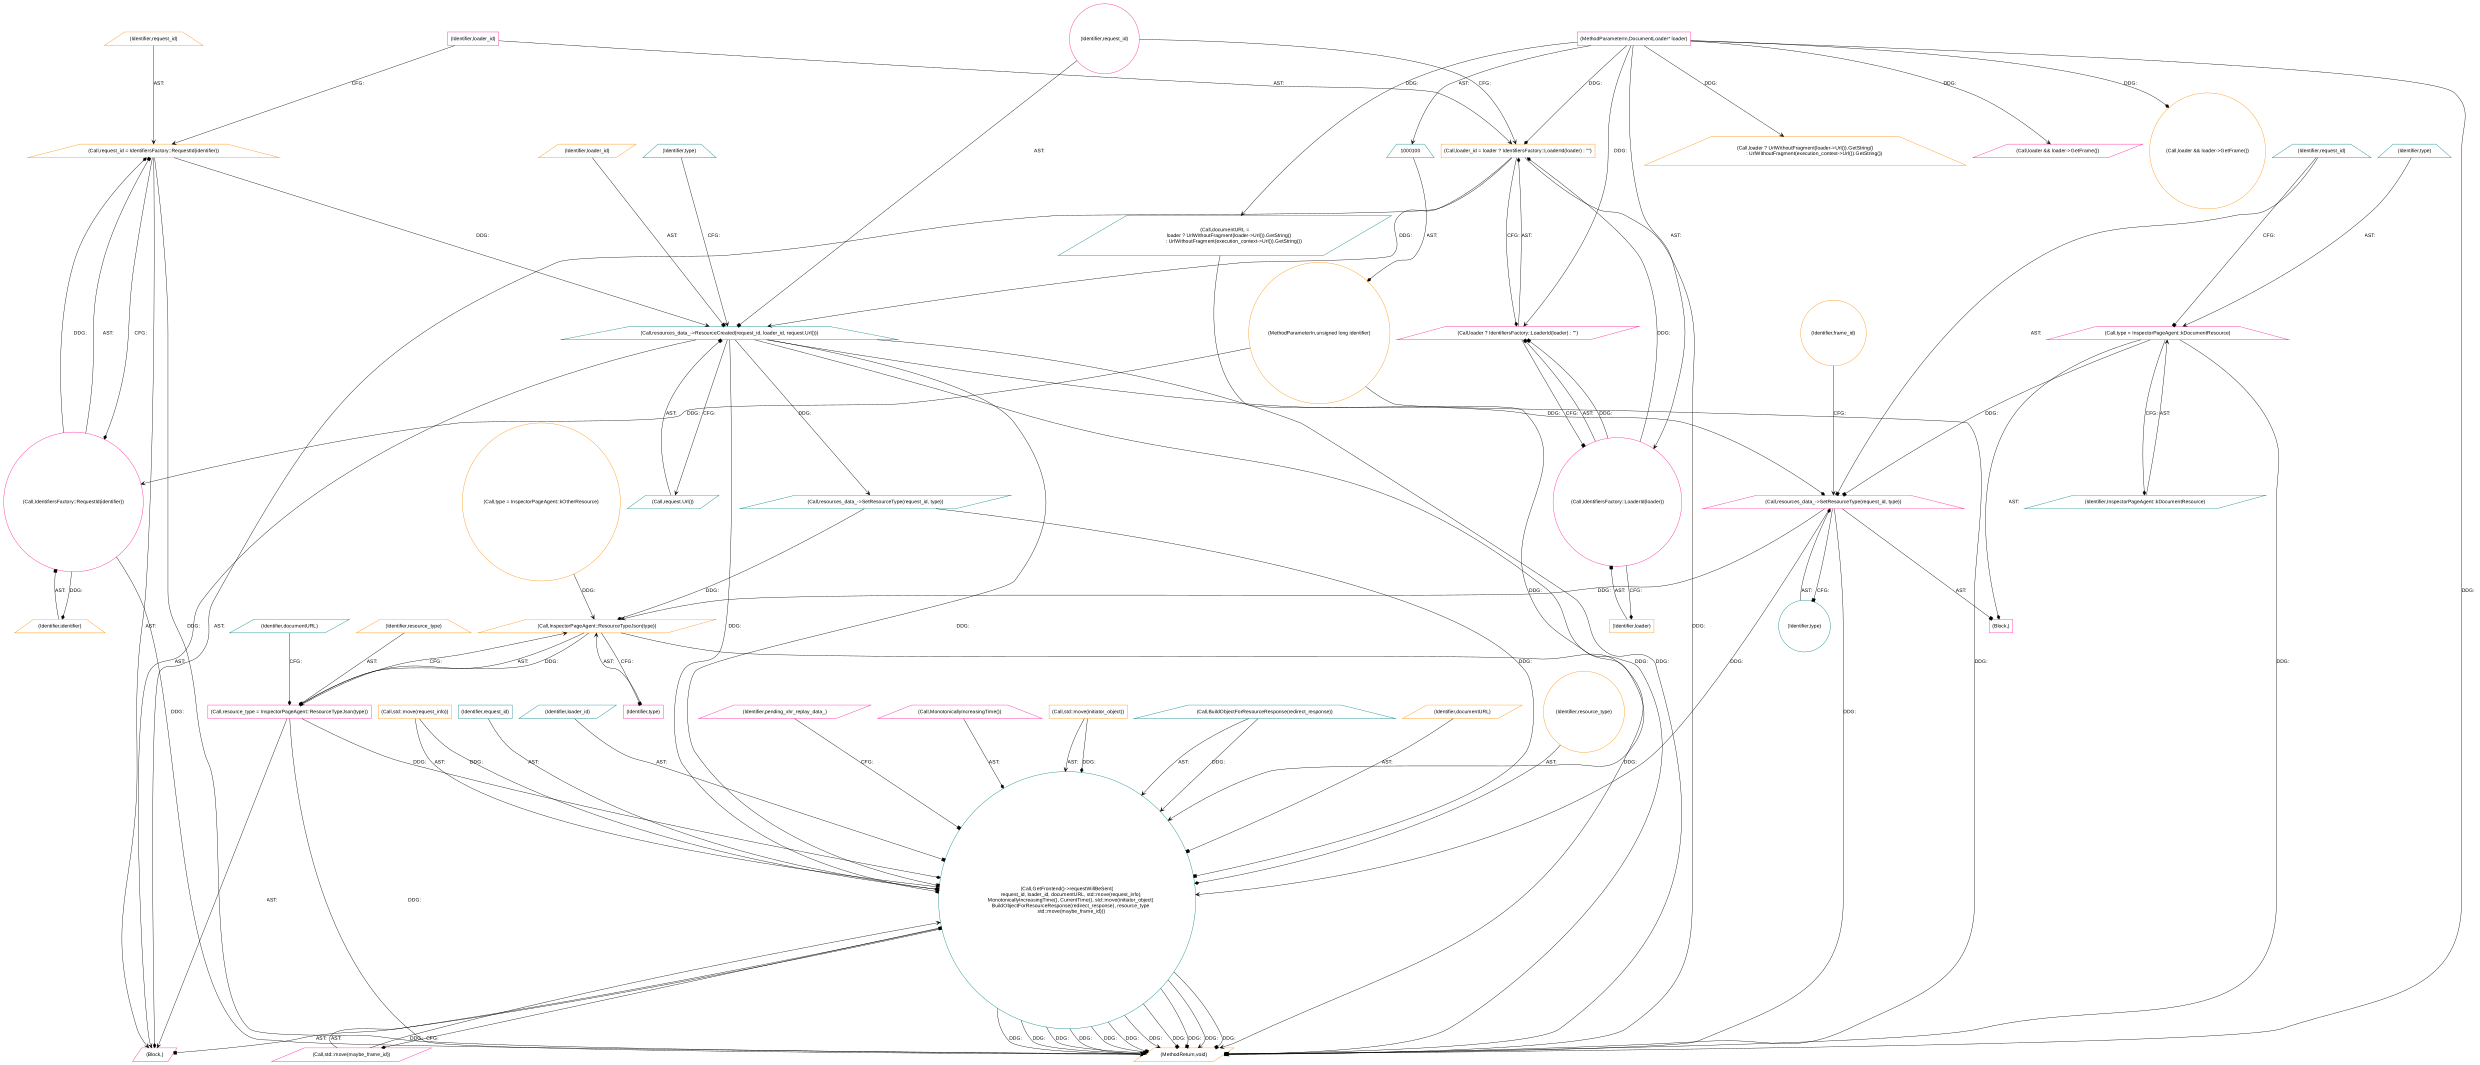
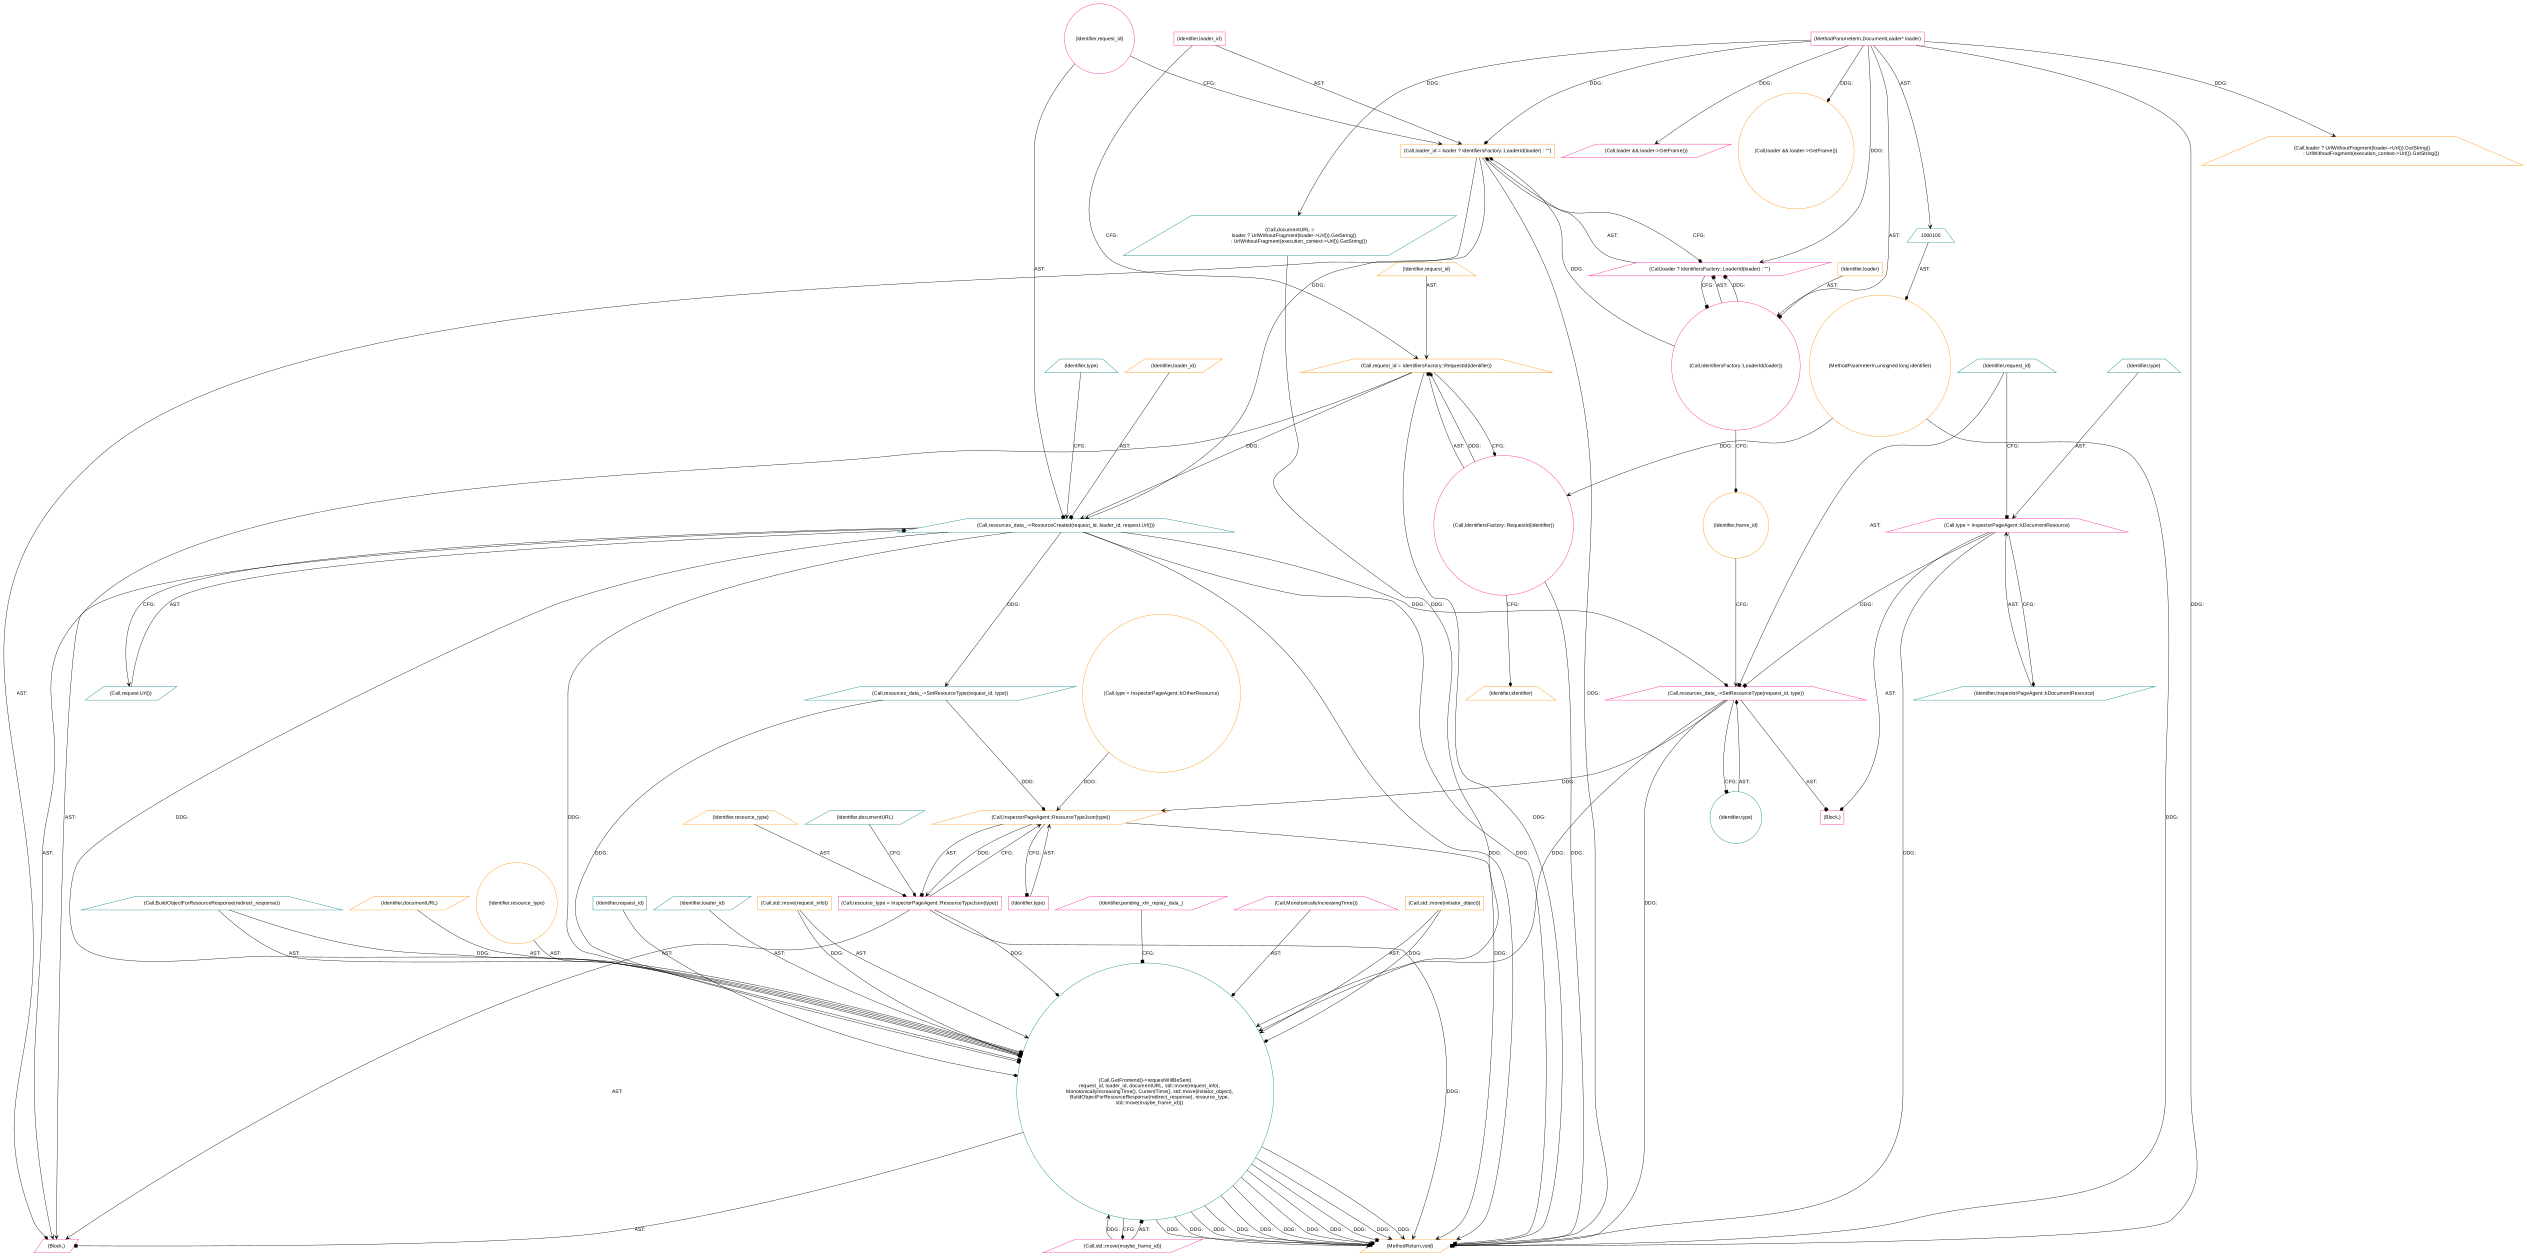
edge "(Call,IdentifiersFactory::LoaderId(loader))" -> "(Identifier,loader)": now "(Call,IdentifiersFactory::LoaderId(loader))" -> "(Identifier,frame_id)"
edge "(Call,IdentifiersFactory::RequestId(identifier))" -> "(Identifier,identifier)": label "DDG: " -> "CFG: "
edge "(Identifier,identifier)" -> "(Call,IdentifiersFactory::RequestId(identifier))": removed, label "AST:"
